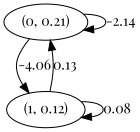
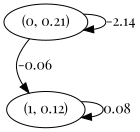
edge "(0, 0.21)" -> "(1, 0.12)": label "-4.06" -> "-0.06"
edge "(1, 0.12)" -> "(0, 0.21)": removed, label "0.13"
